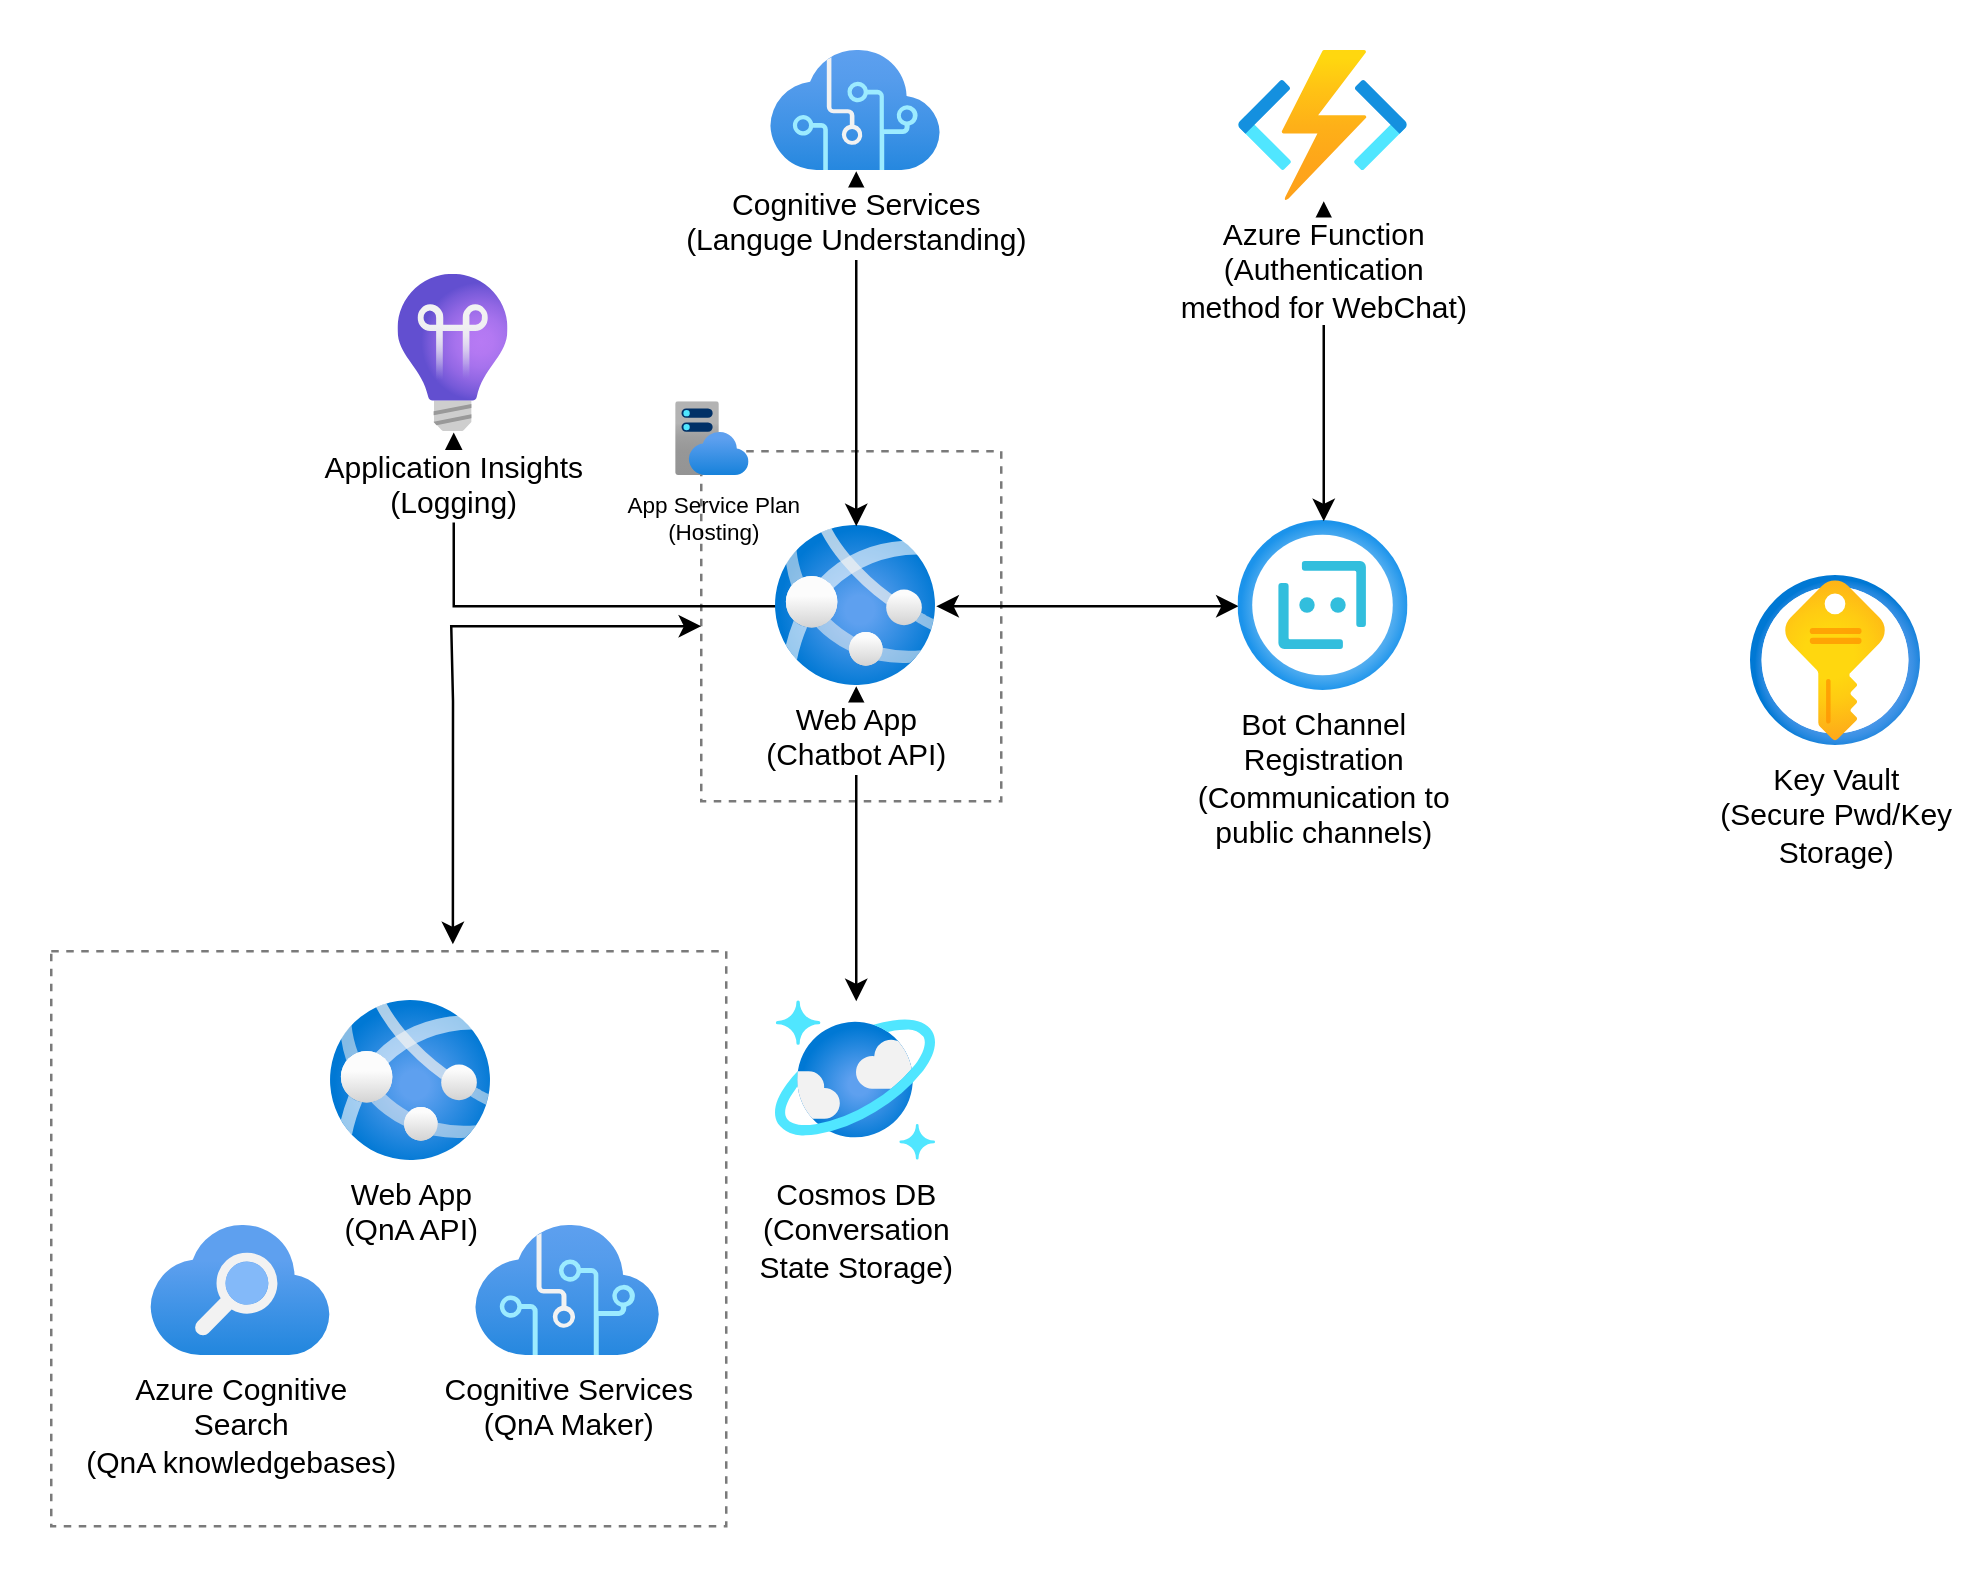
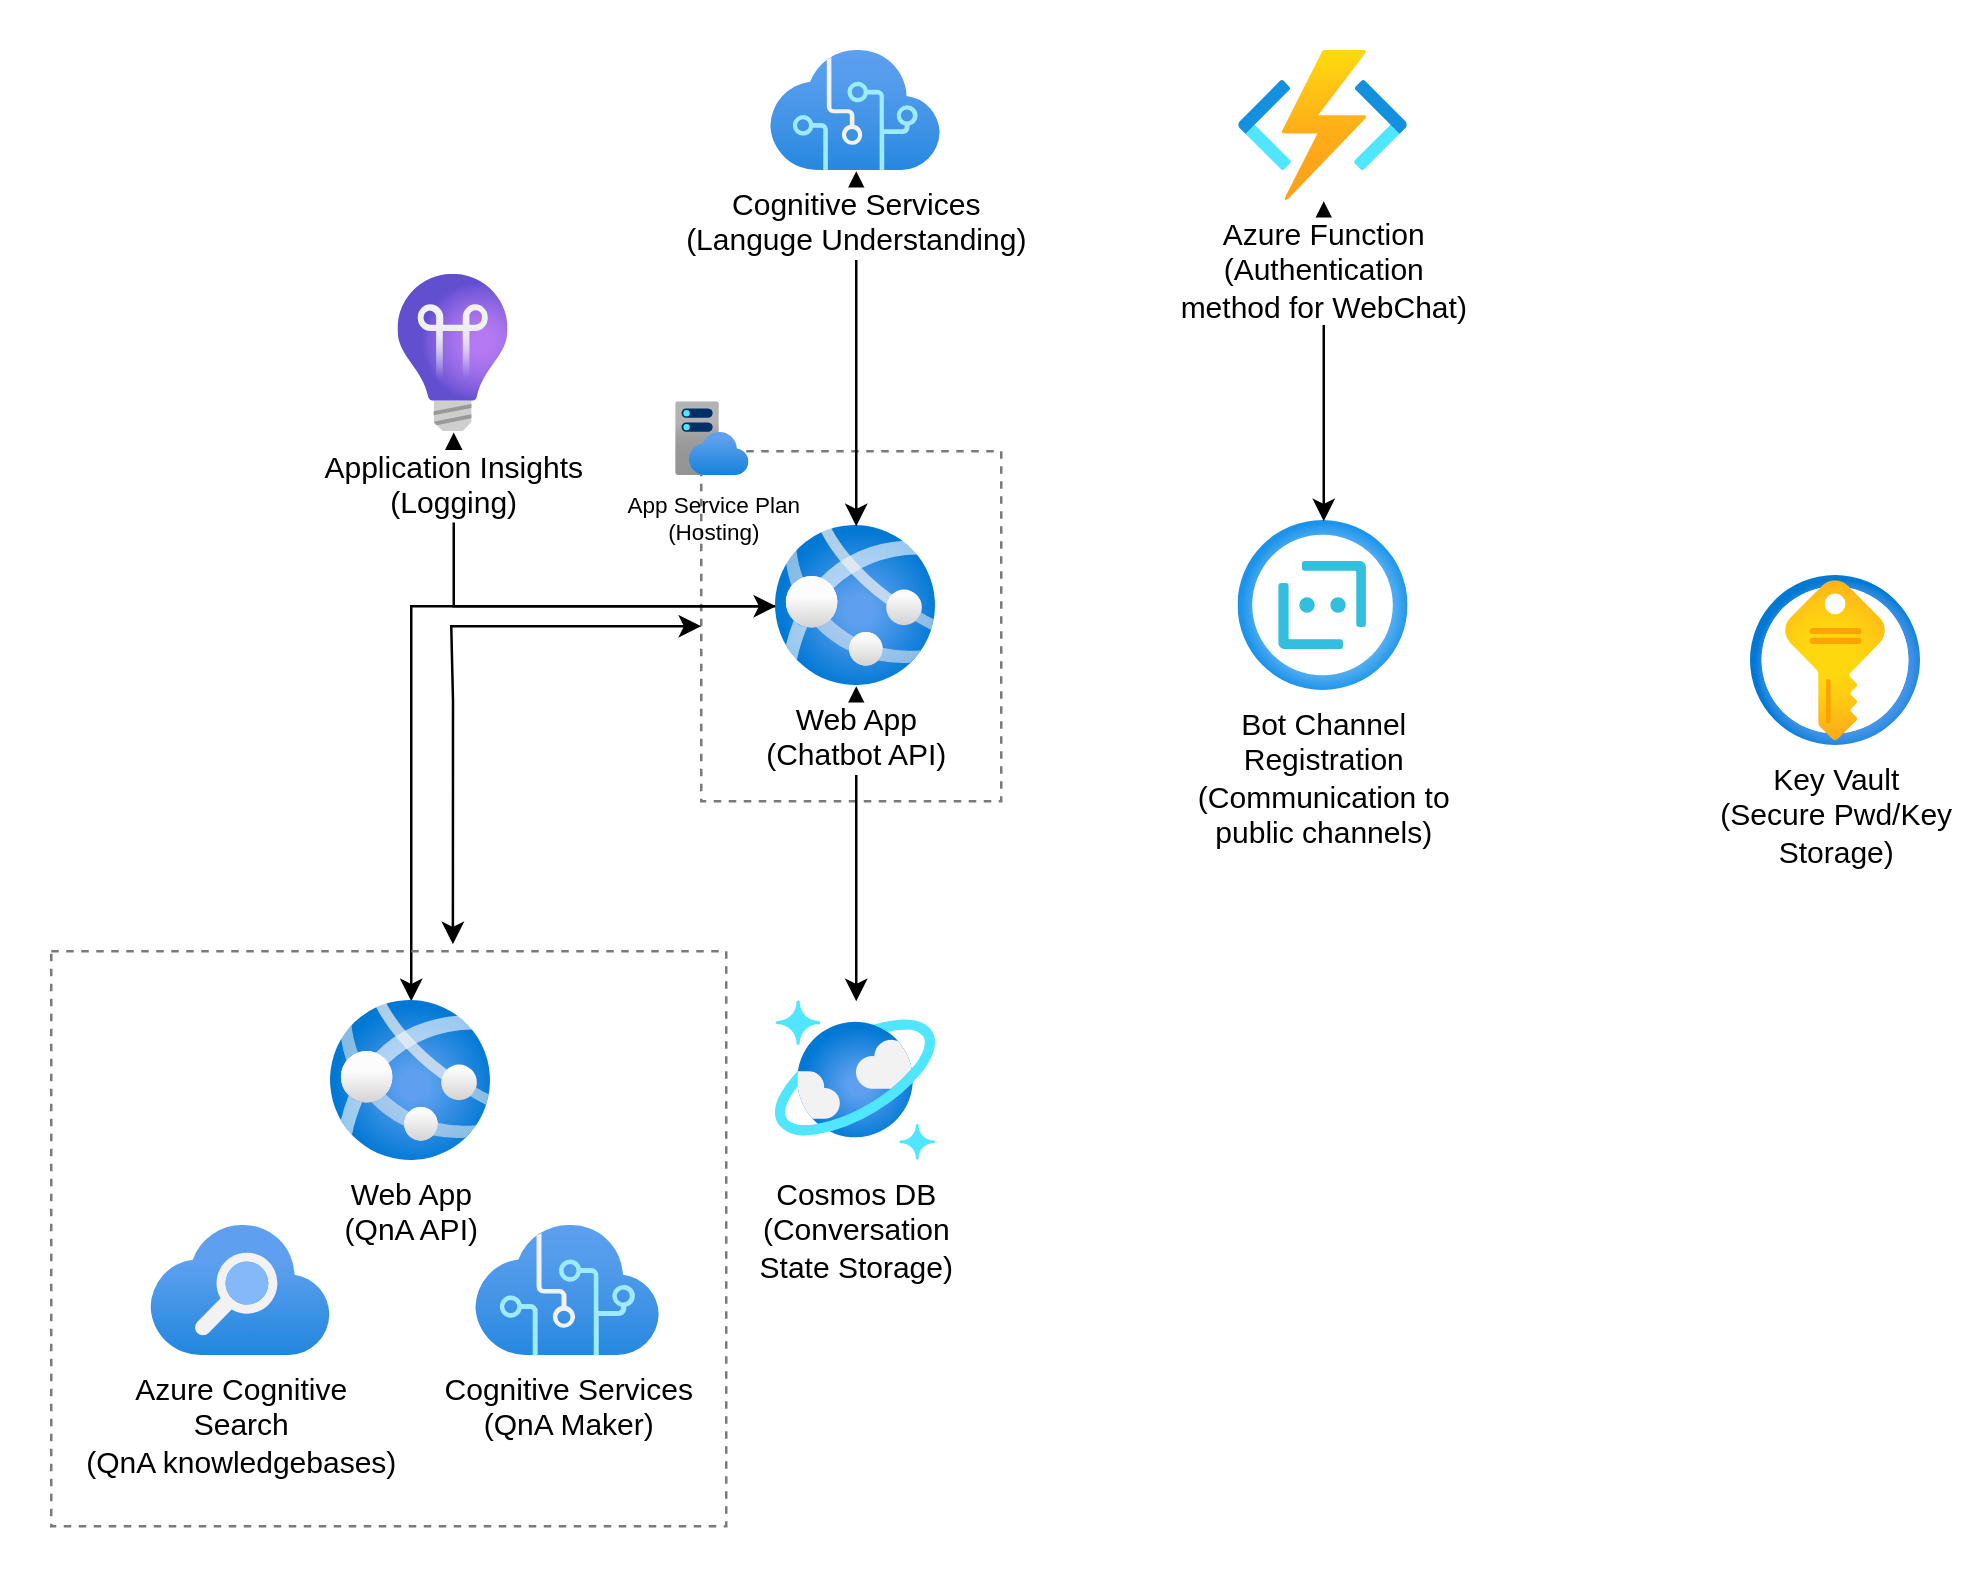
edge "Web App (Chatbot API)" -- "Bot Channel Registration (Communication to public channels)": now "Web App (Chatbot API)" -- "Web App (QnA API)"
